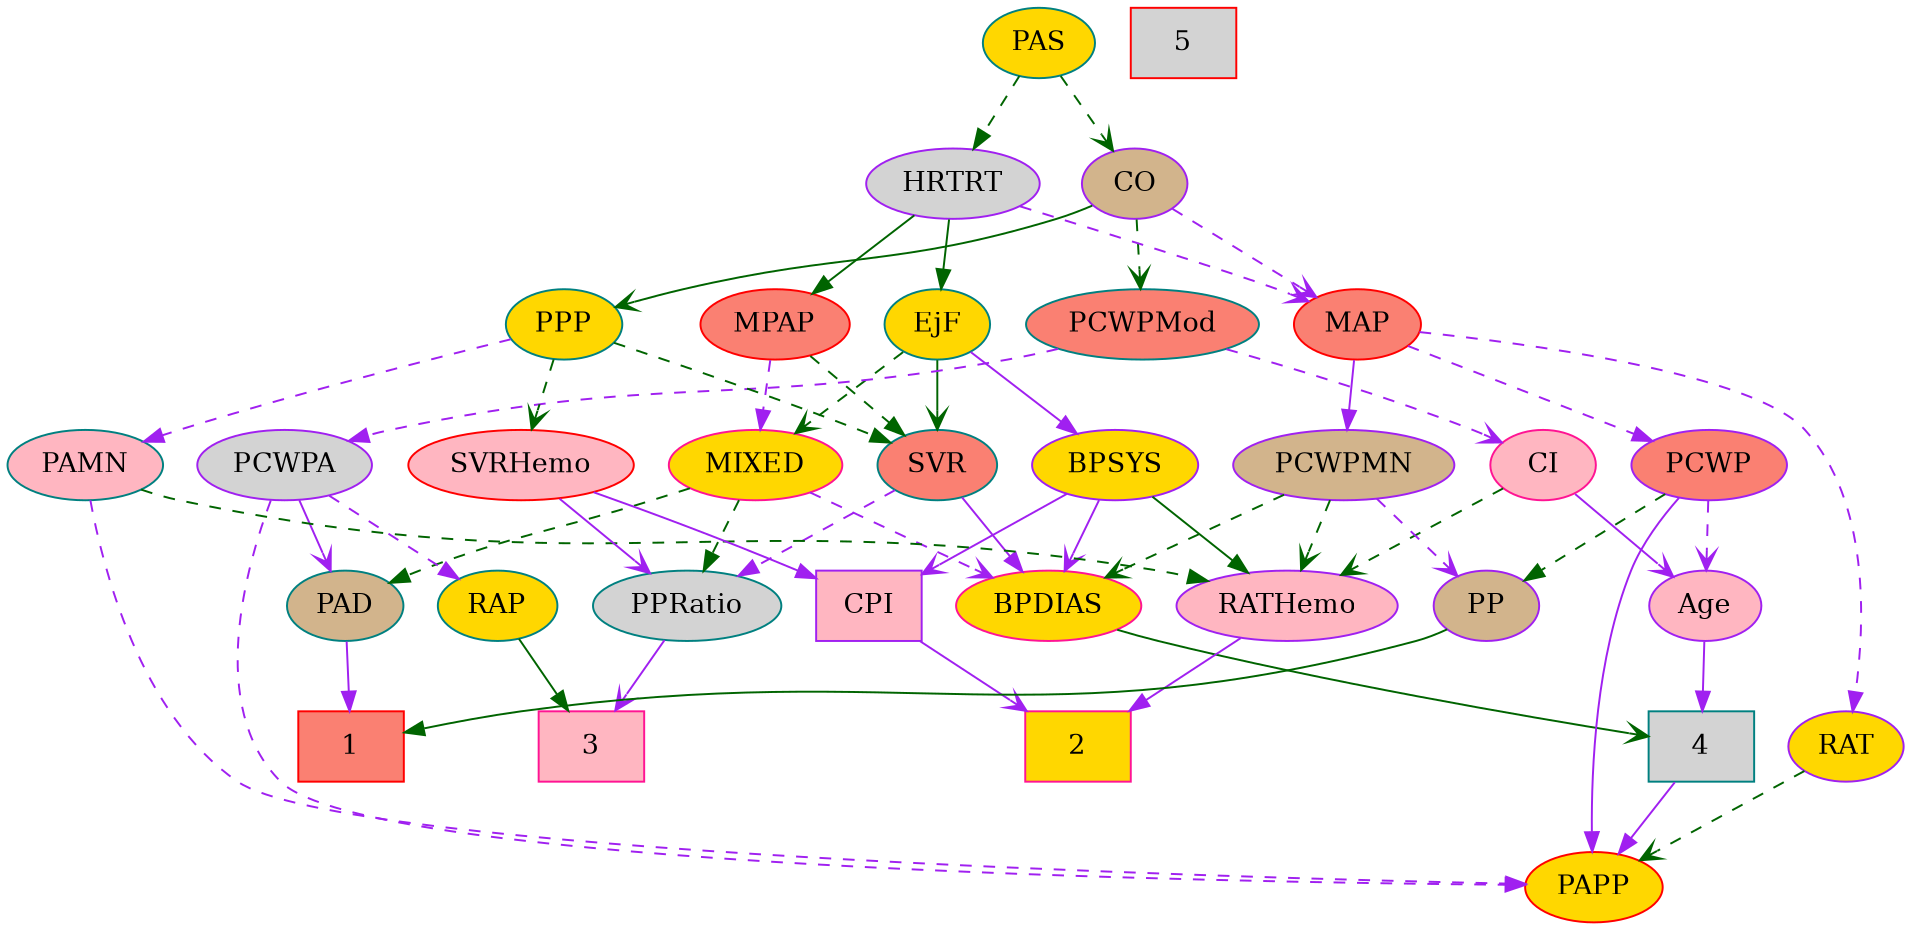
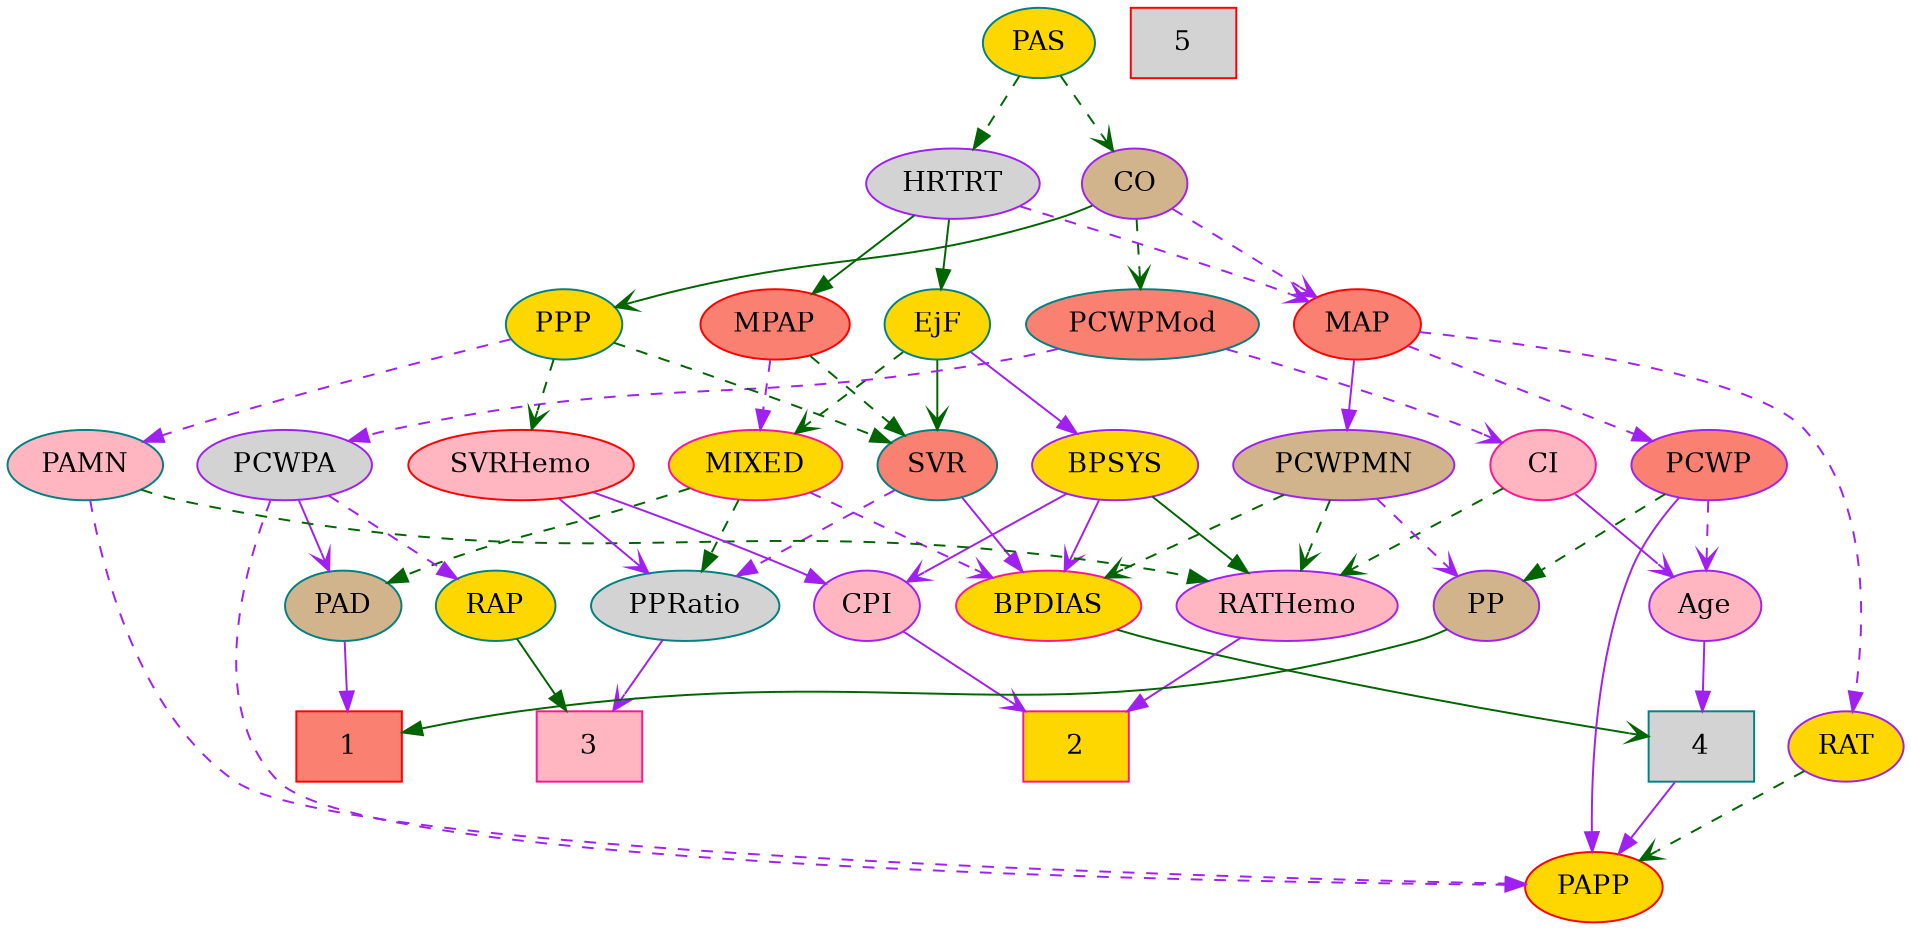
node "CPI": shape box -> ellipse
